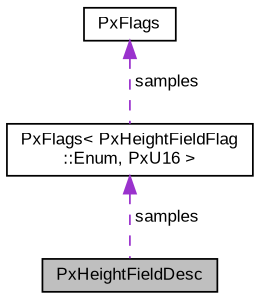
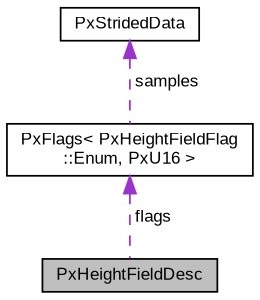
node "PxFlags": label "PxFlags" -> "PxStridedData"
edge "PxHeightFieldDesc" -> "PxFlags< PxHeightFieldFlag ::Enum, PxU16 >": label " samples" -> " flags"
